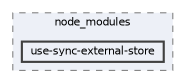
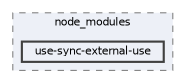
node "use-sync-external-store": label "use-sync-external-store" -> "use-sync-external-use"
